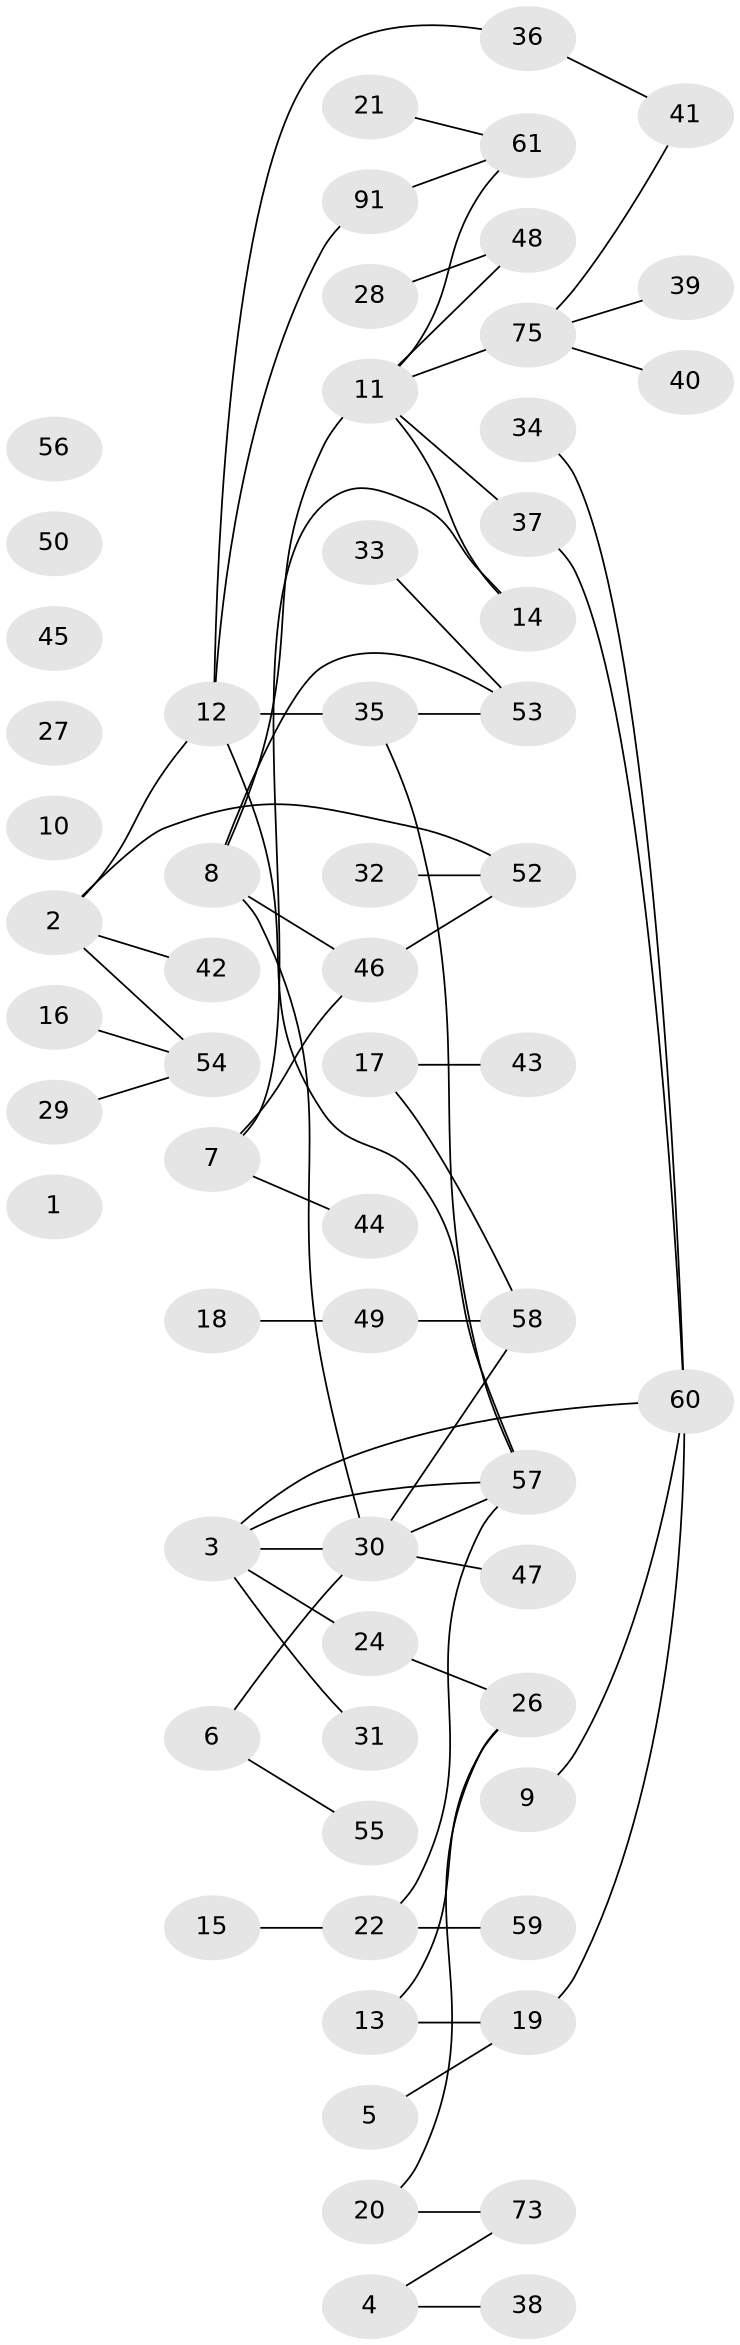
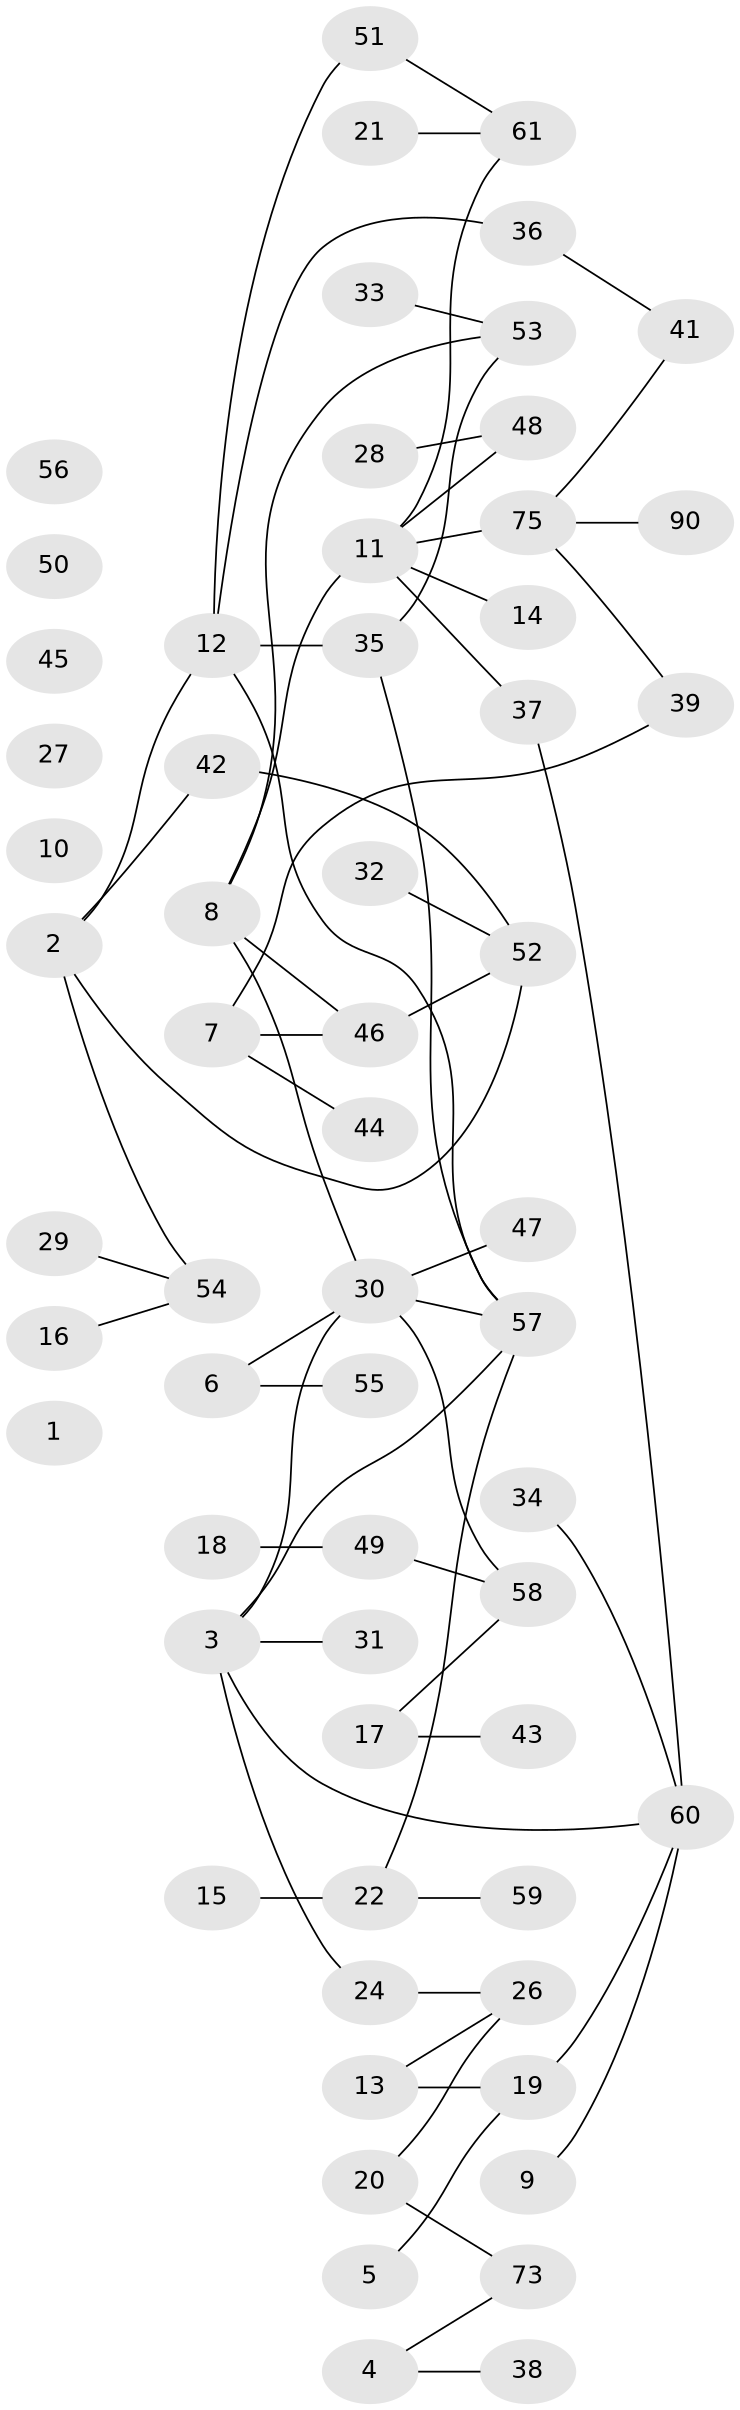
node "91": label "91" -> "51"
node "40": label "40" -> "90"
edge "14" -- "7": now "39" -- "7"
edge "42" -- "52": added
